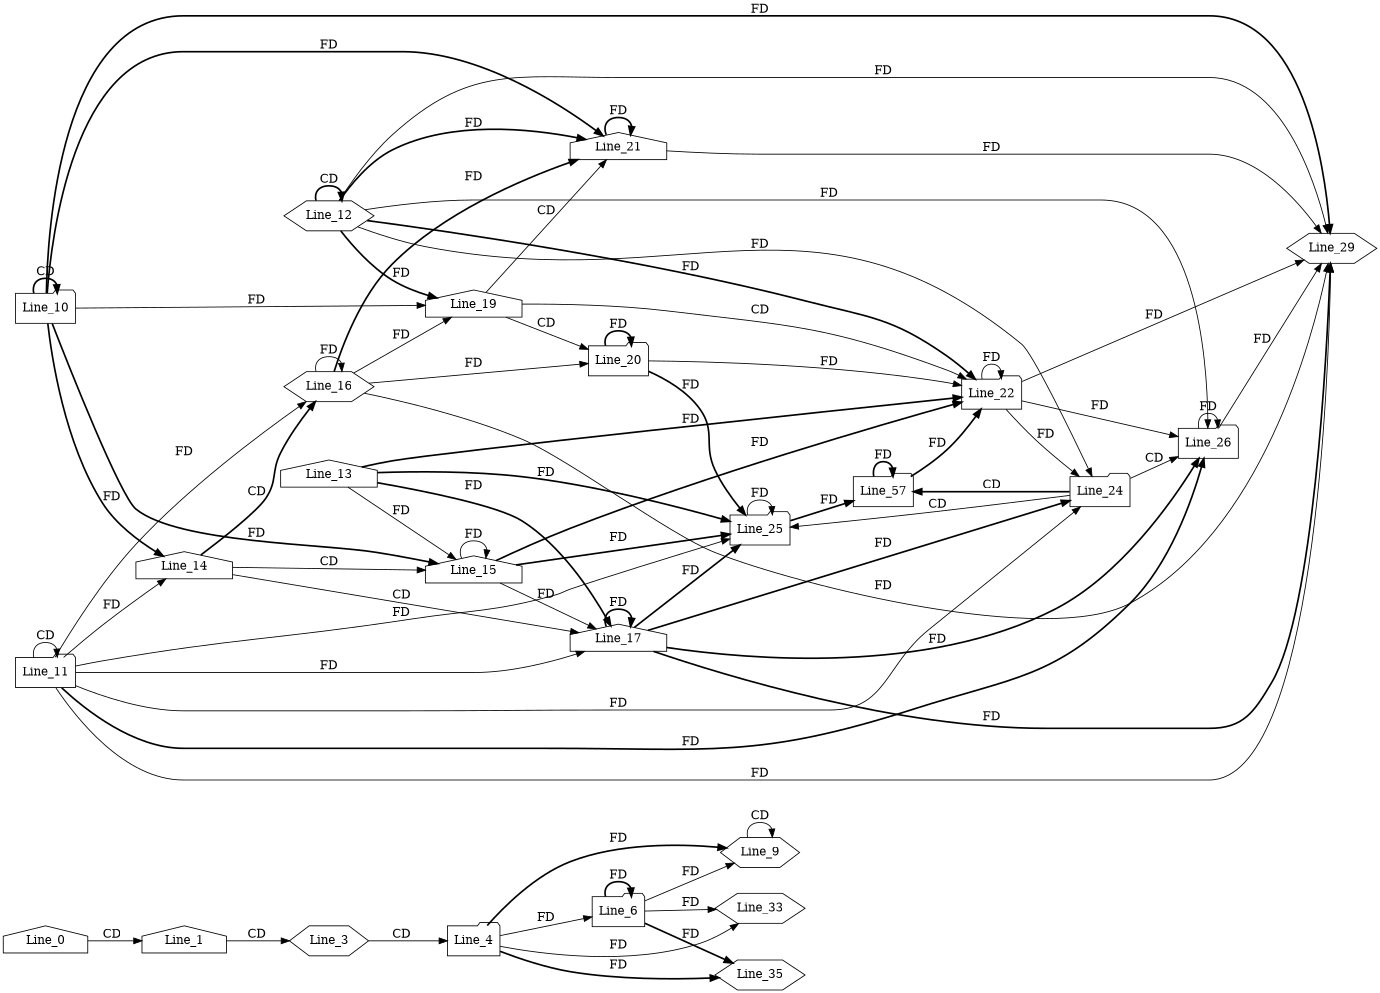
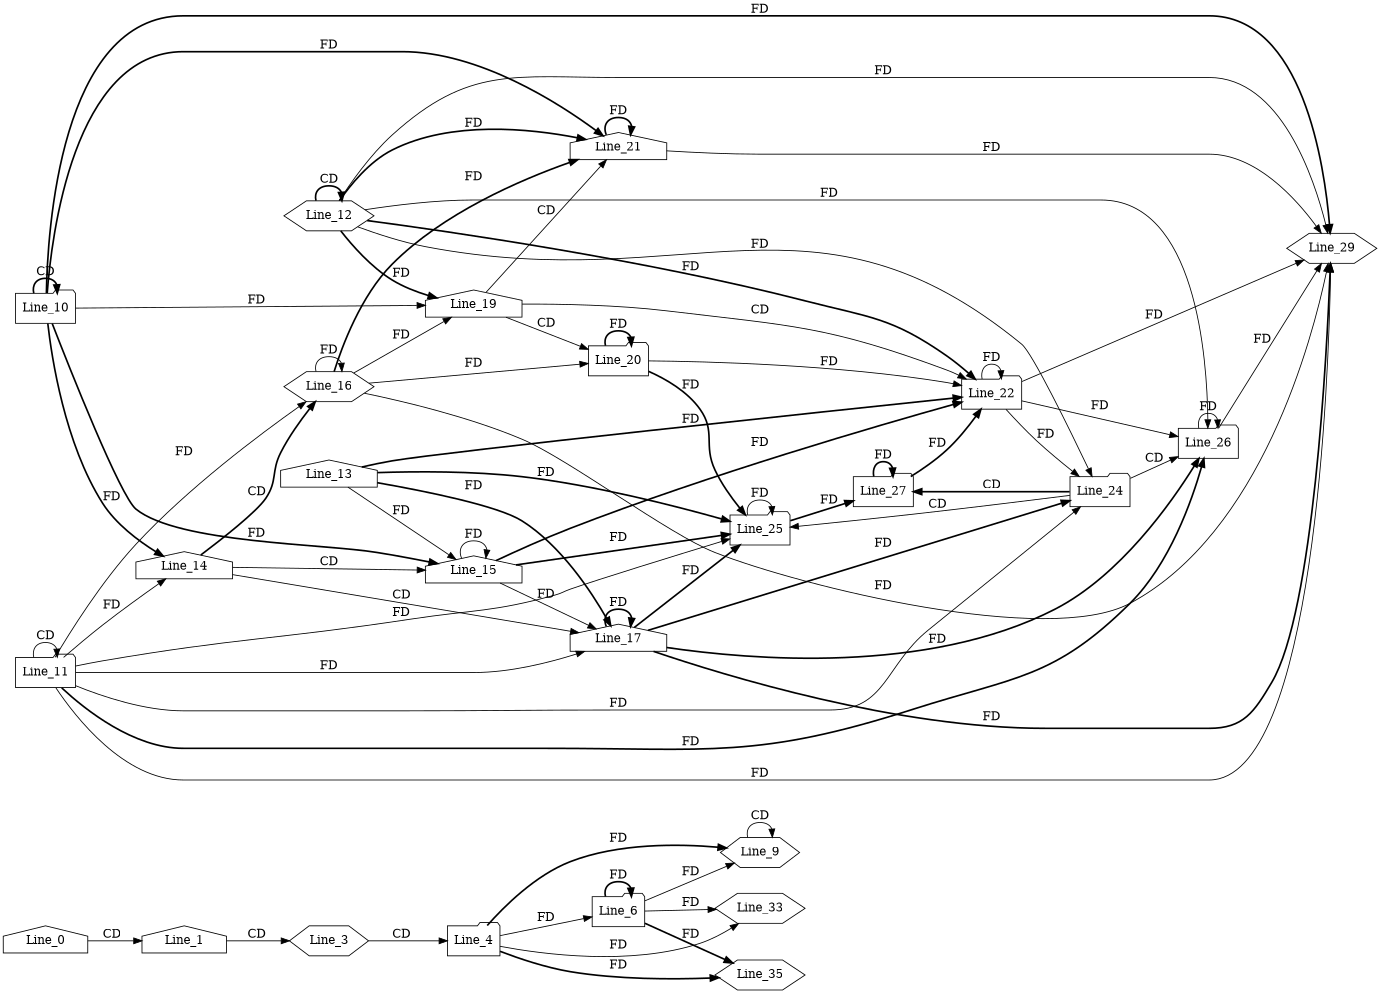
node "Line_57": label "Line_57" -> "Line_27"
